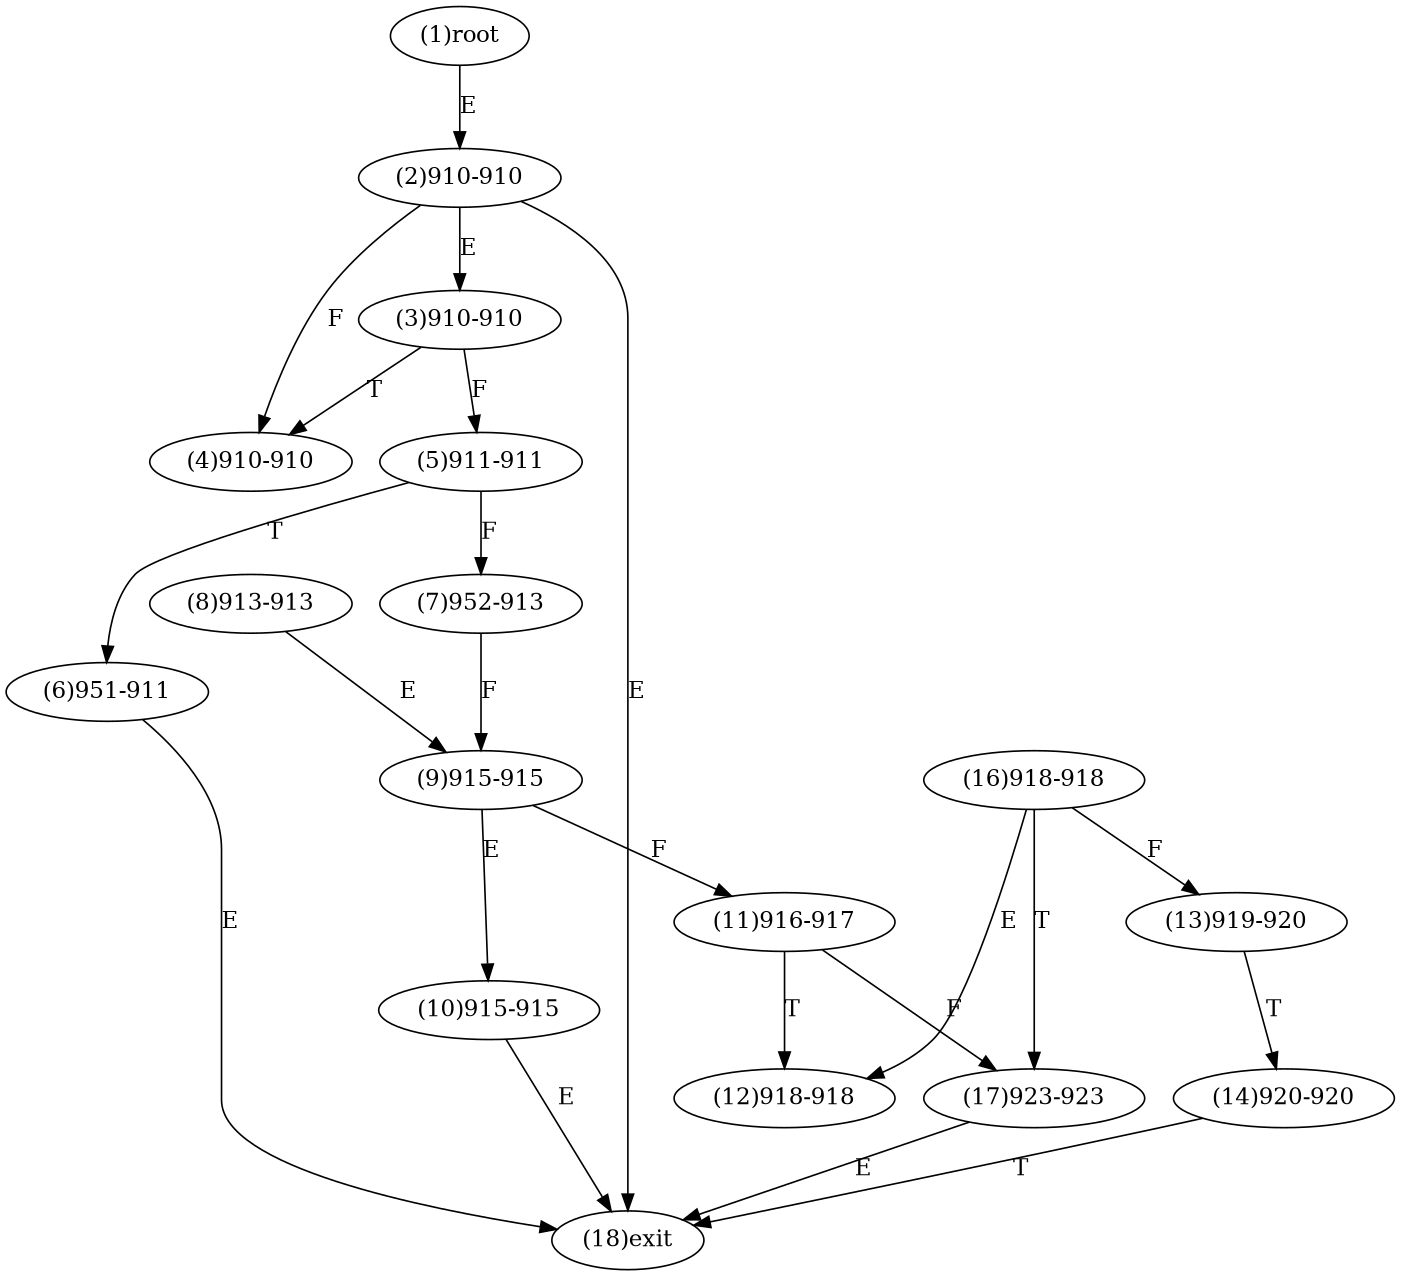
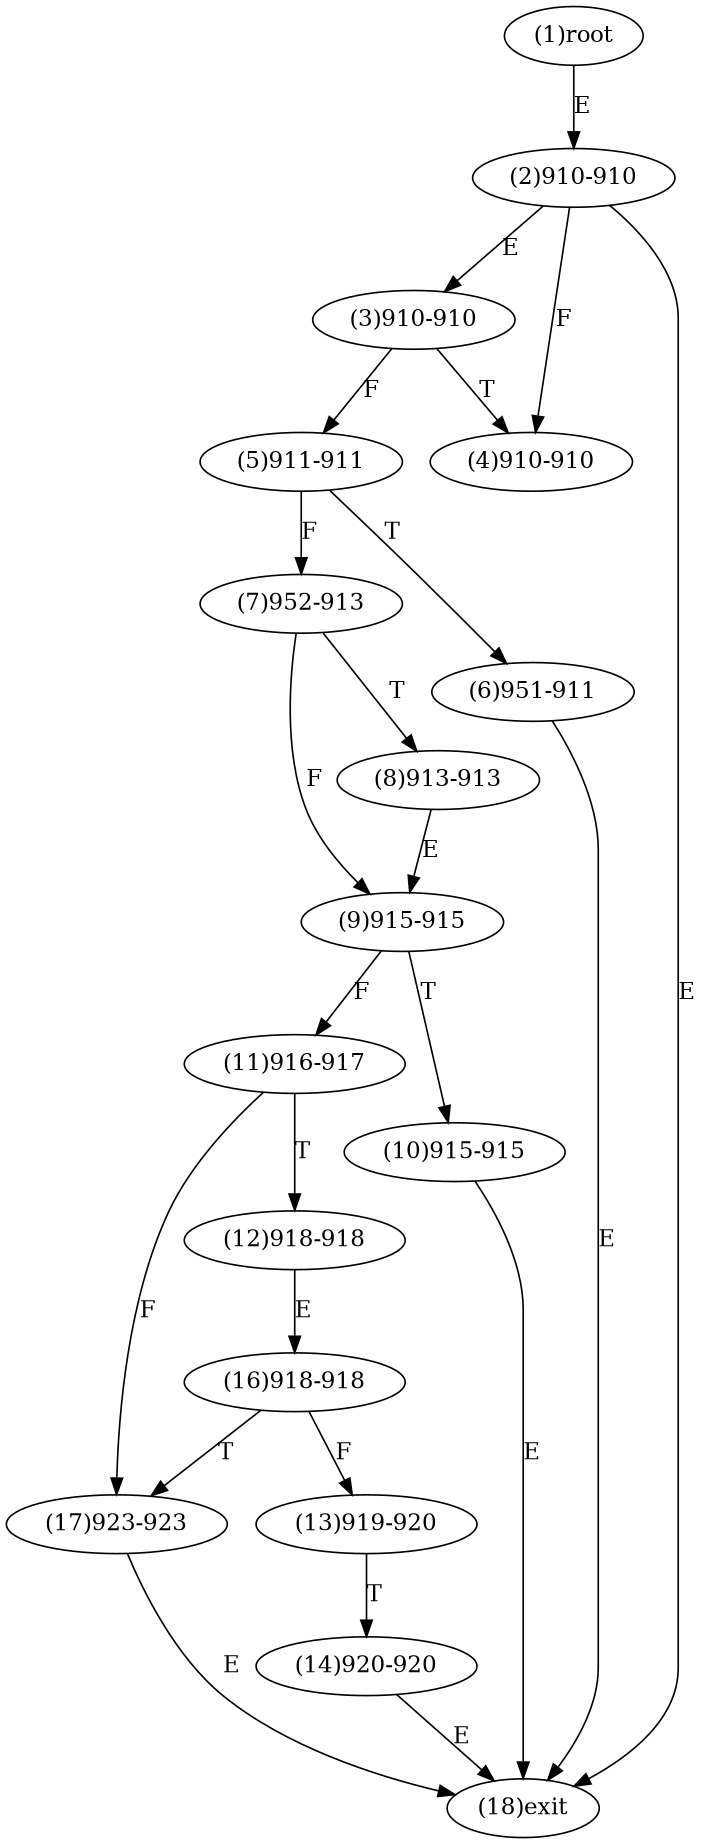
edge "(7)952-913" -> "(8)913-913": added, label "T"
edge "(9)915-915" -> "(10)915-915": label "E" -> "T"
edge "(16)918-918" -> "(12)918-918": reversed
edge "(14)920-920" -> "(18)exit": label "T" -> "E"
